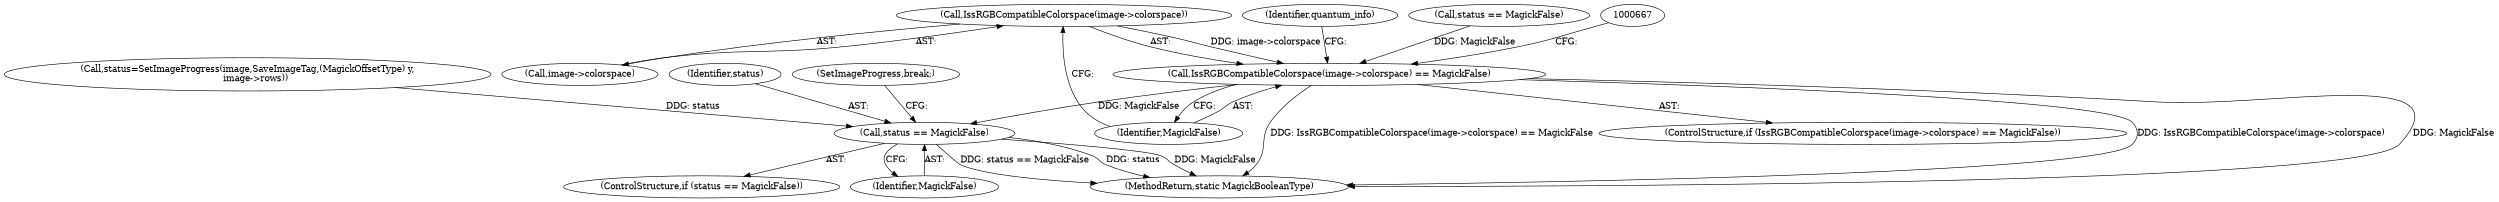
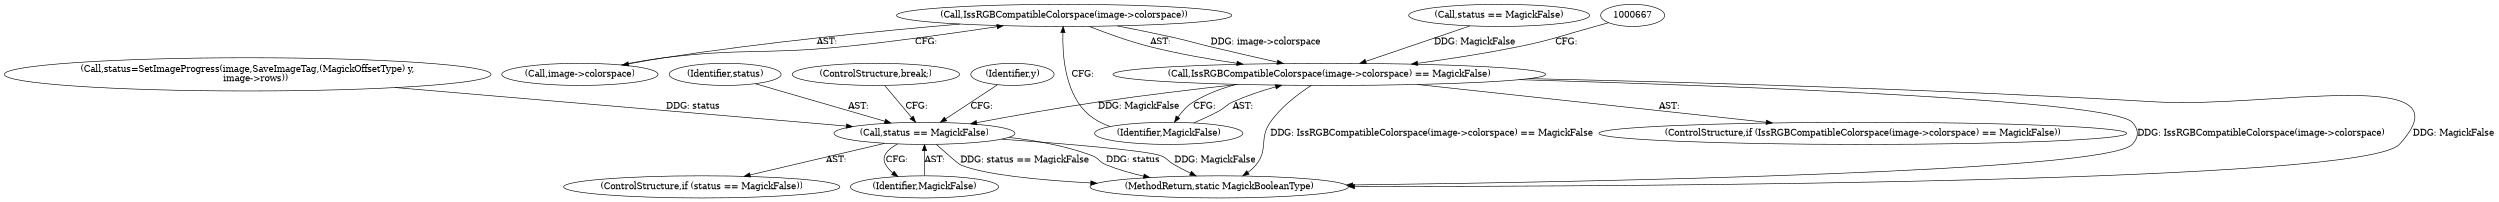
node "(Identifier,quantum_info)": removed
edge "(Call,image->colorspace)" -> "(Call,IssRGBCompatibleColorspace(image->colorspace))": label "AST: " -> "CFG: "
node "(SetImageProgress,break;)": label "(SetImageProgress,break;)" -> "(ControlStructure,break;)"
node "(Identifier,y)": added
